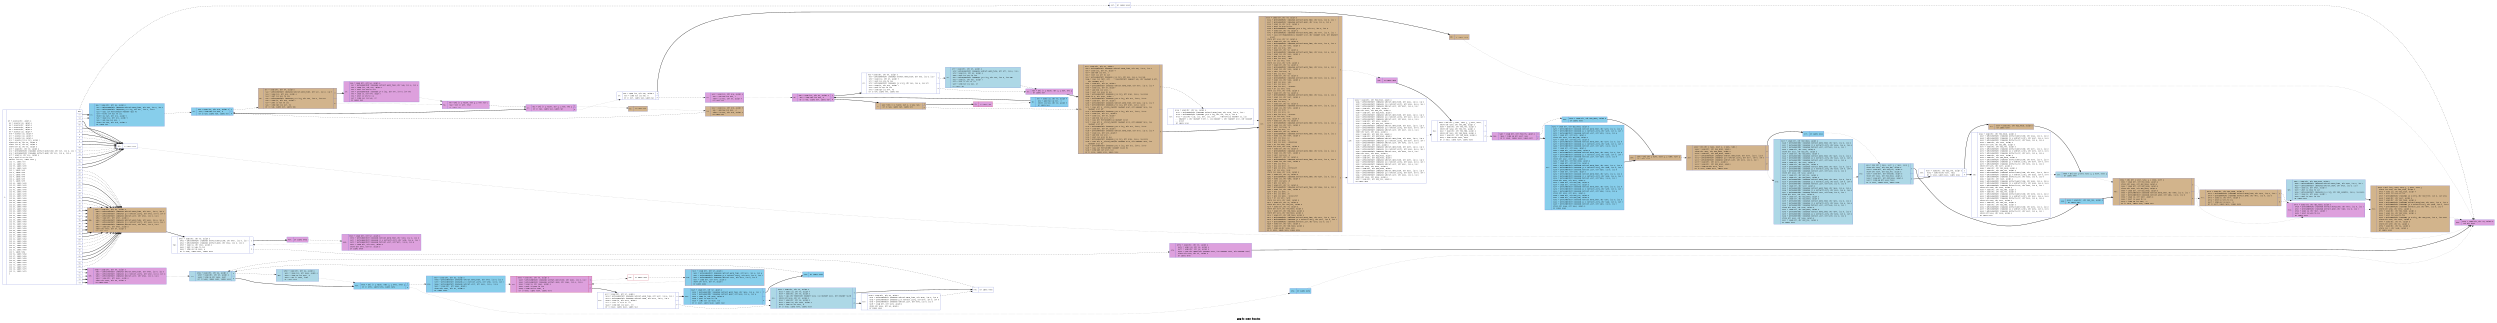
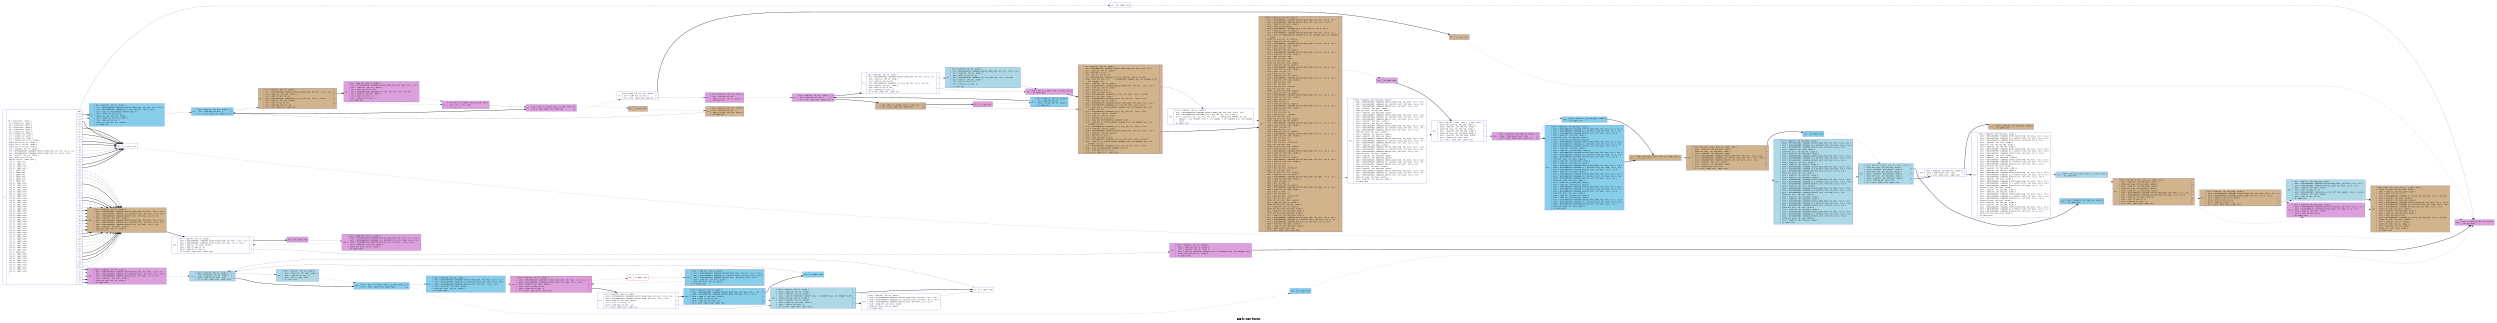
edge "363:" -> "399:": removed
edge "358:" -> "401:": removed
